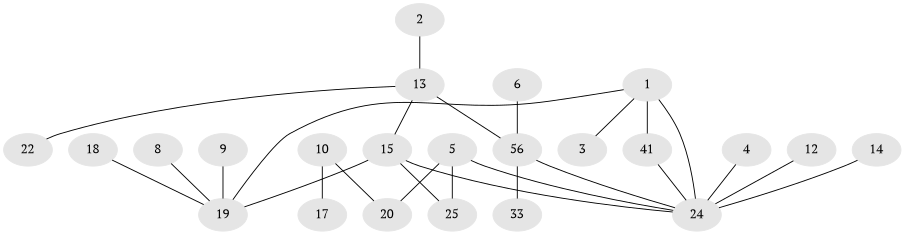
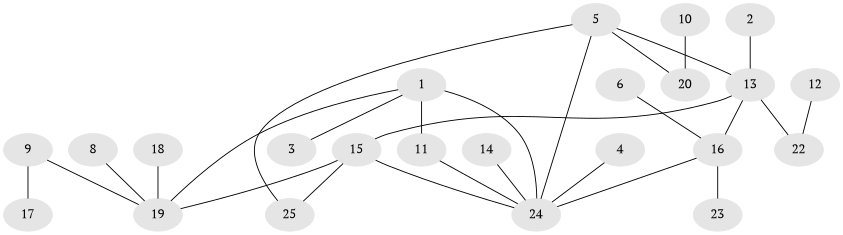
edge "5" -- "13": added
node "56": label "56" -> "16"
node "41": label "41" -> "11"
edge "12" -- "24": now "12" -- "22"
edge "10" -- "17": now "9" -- "17"
node "33": label "33" -> "23"
